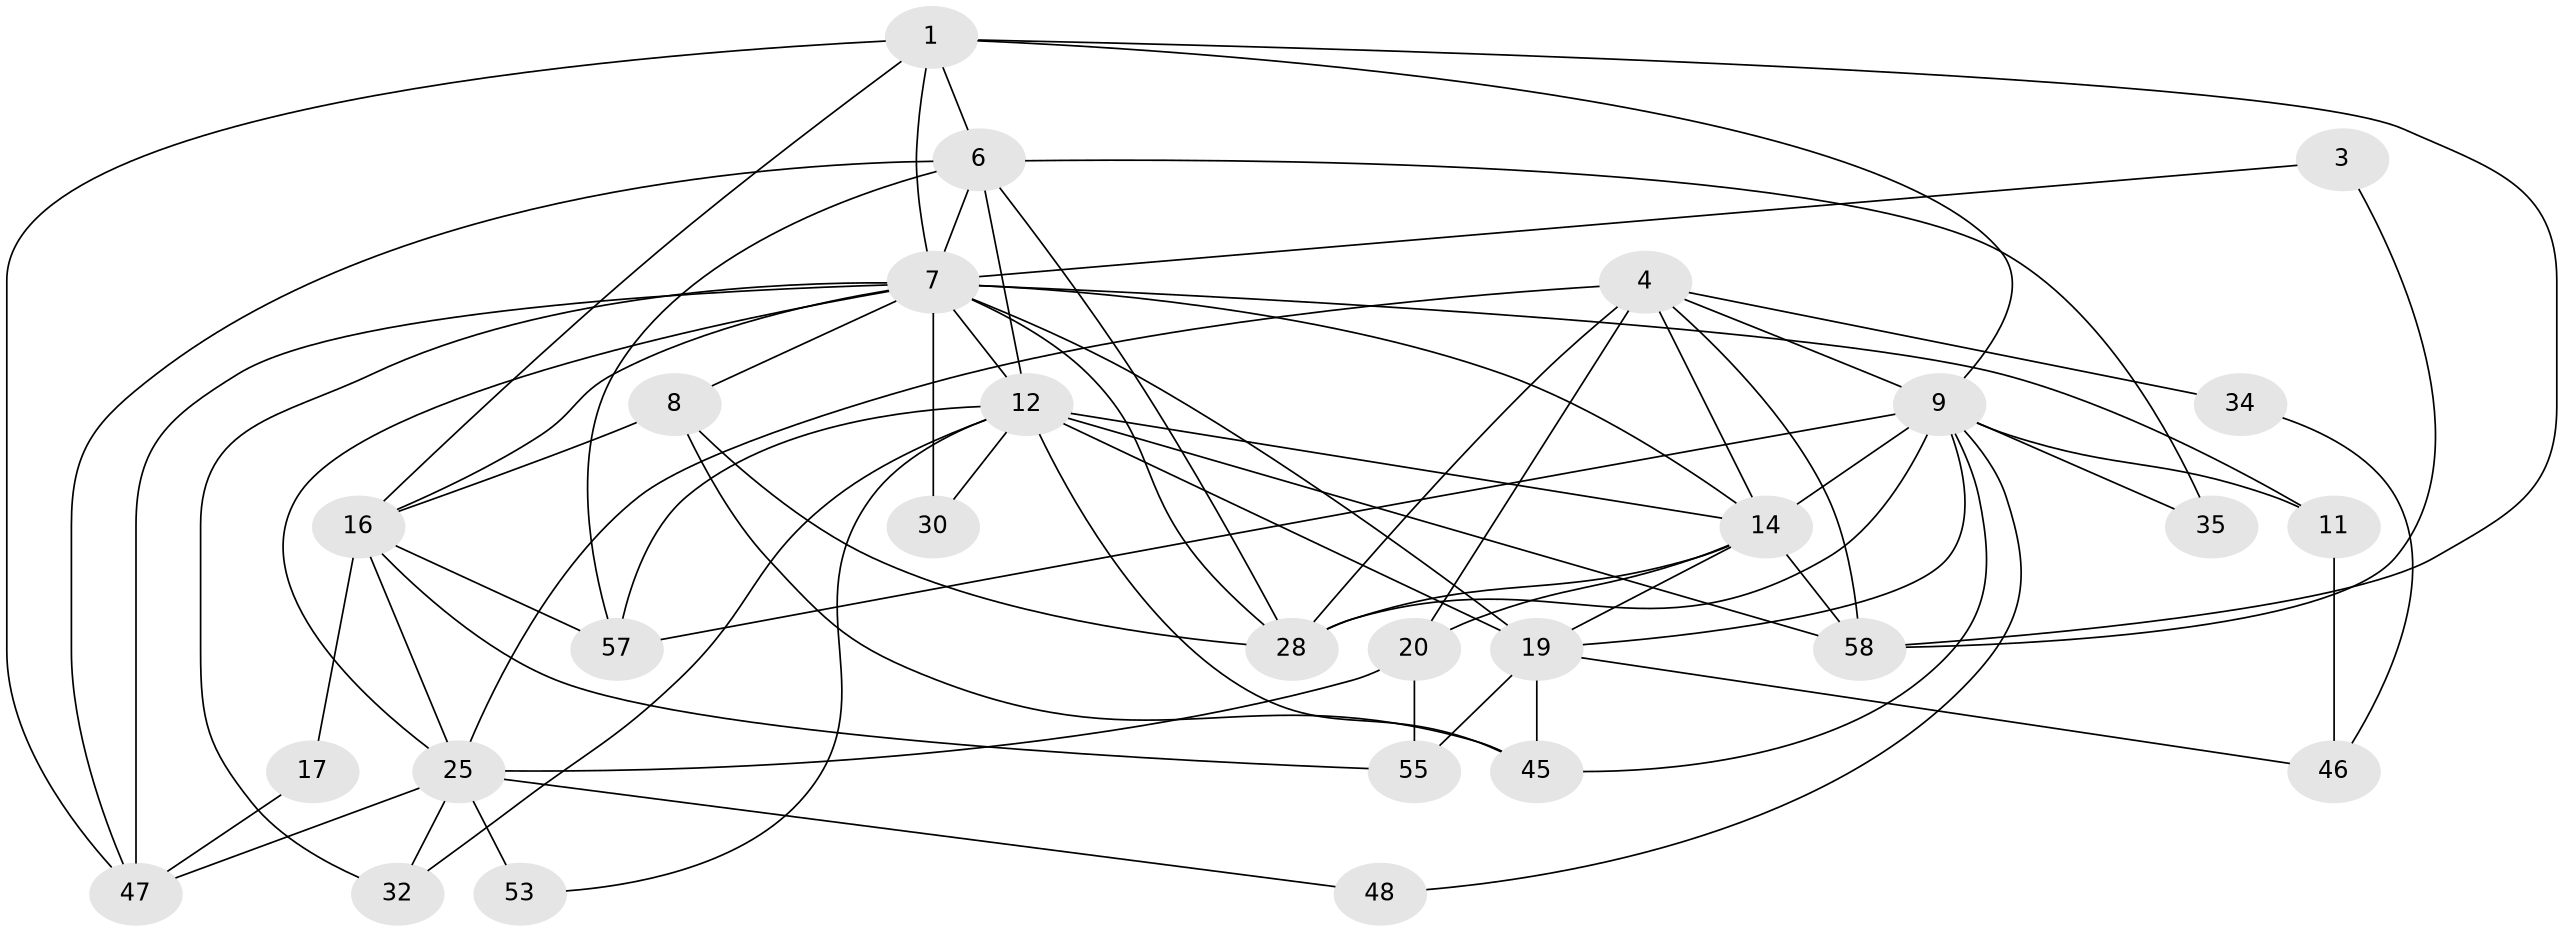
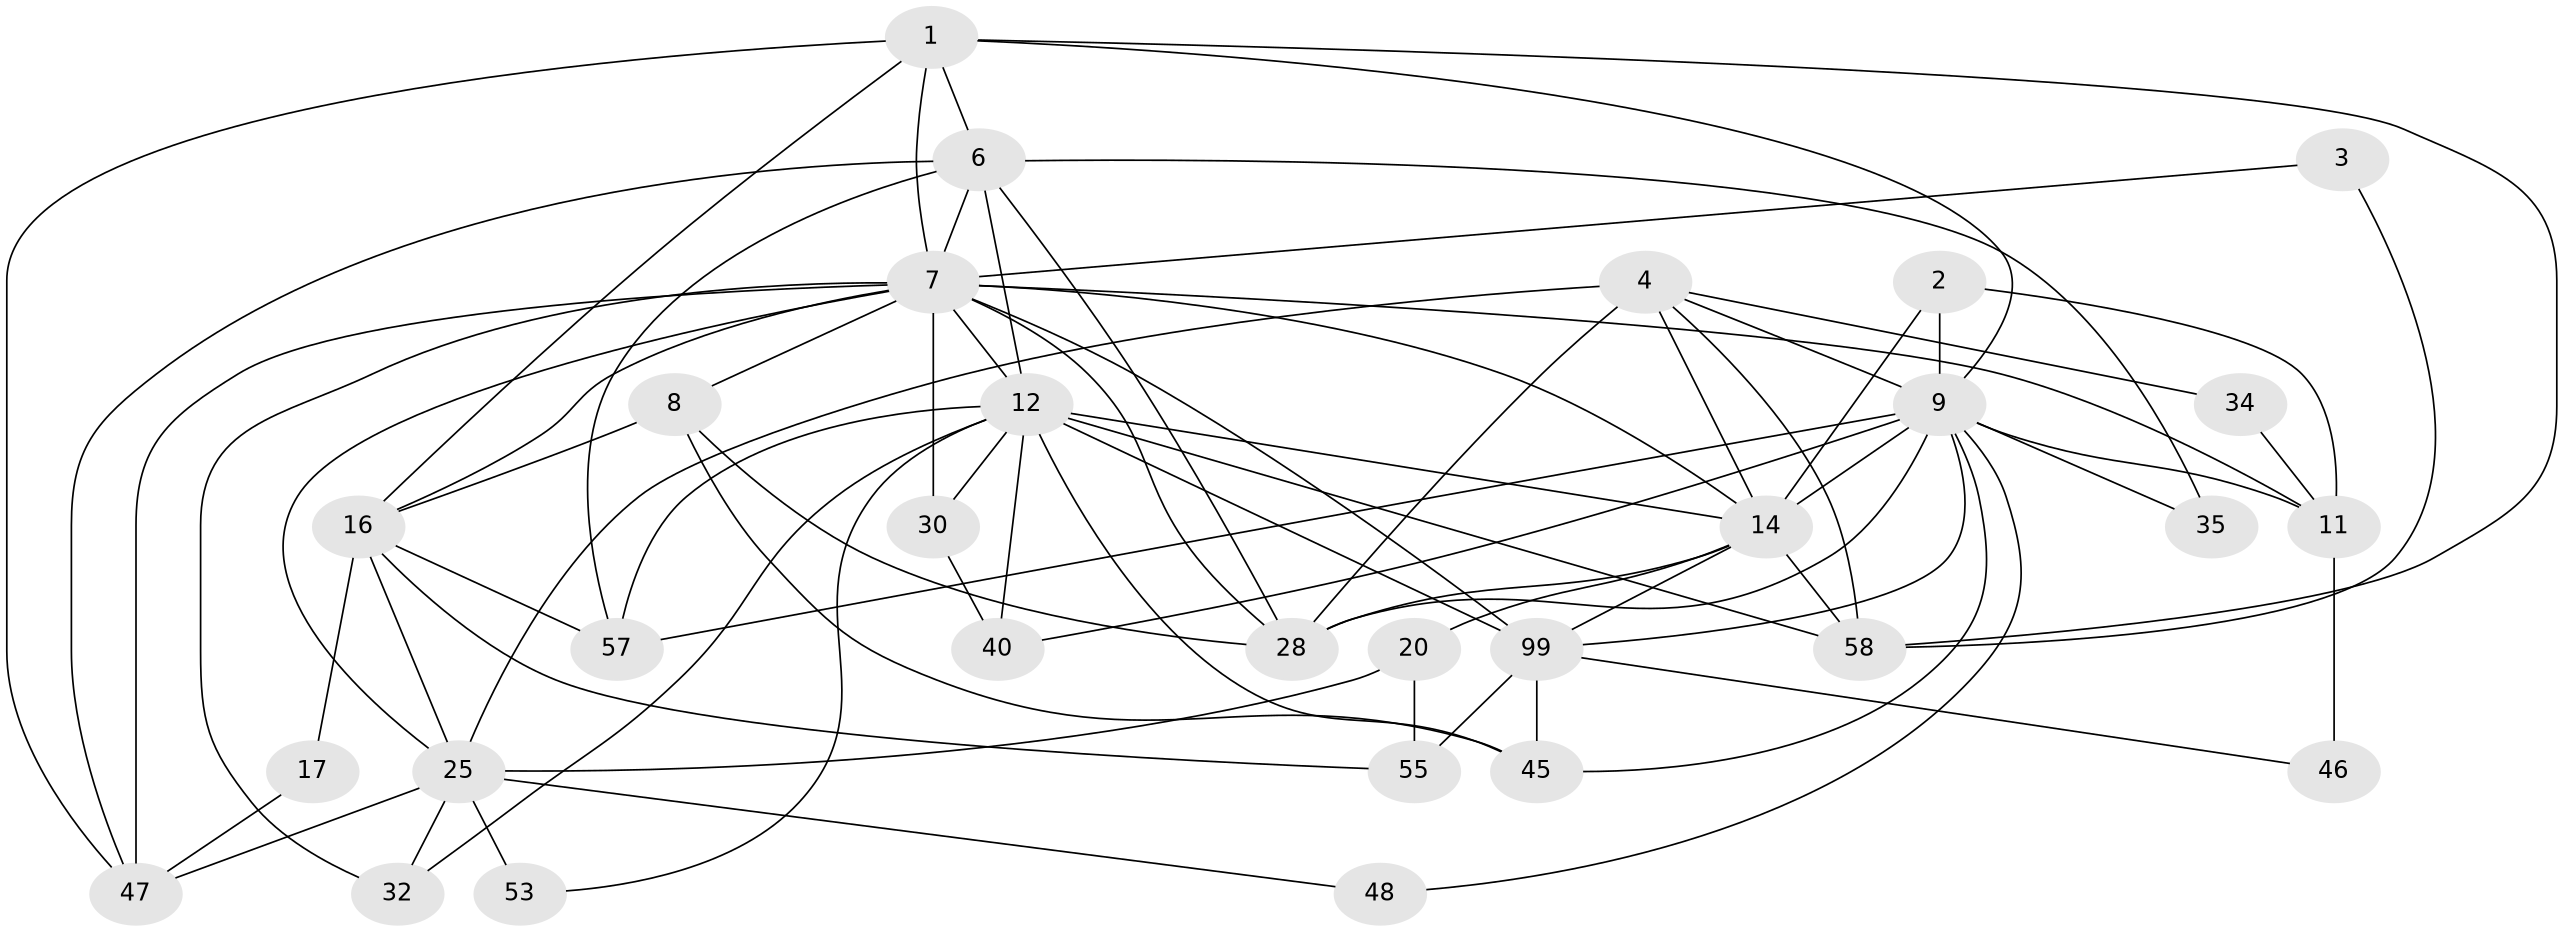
node "2": added
edge "4" -- "20": removed
edge "34" -- "46": now "34" -- "11"
node "40": added
node "19": label "19" -> "99"
